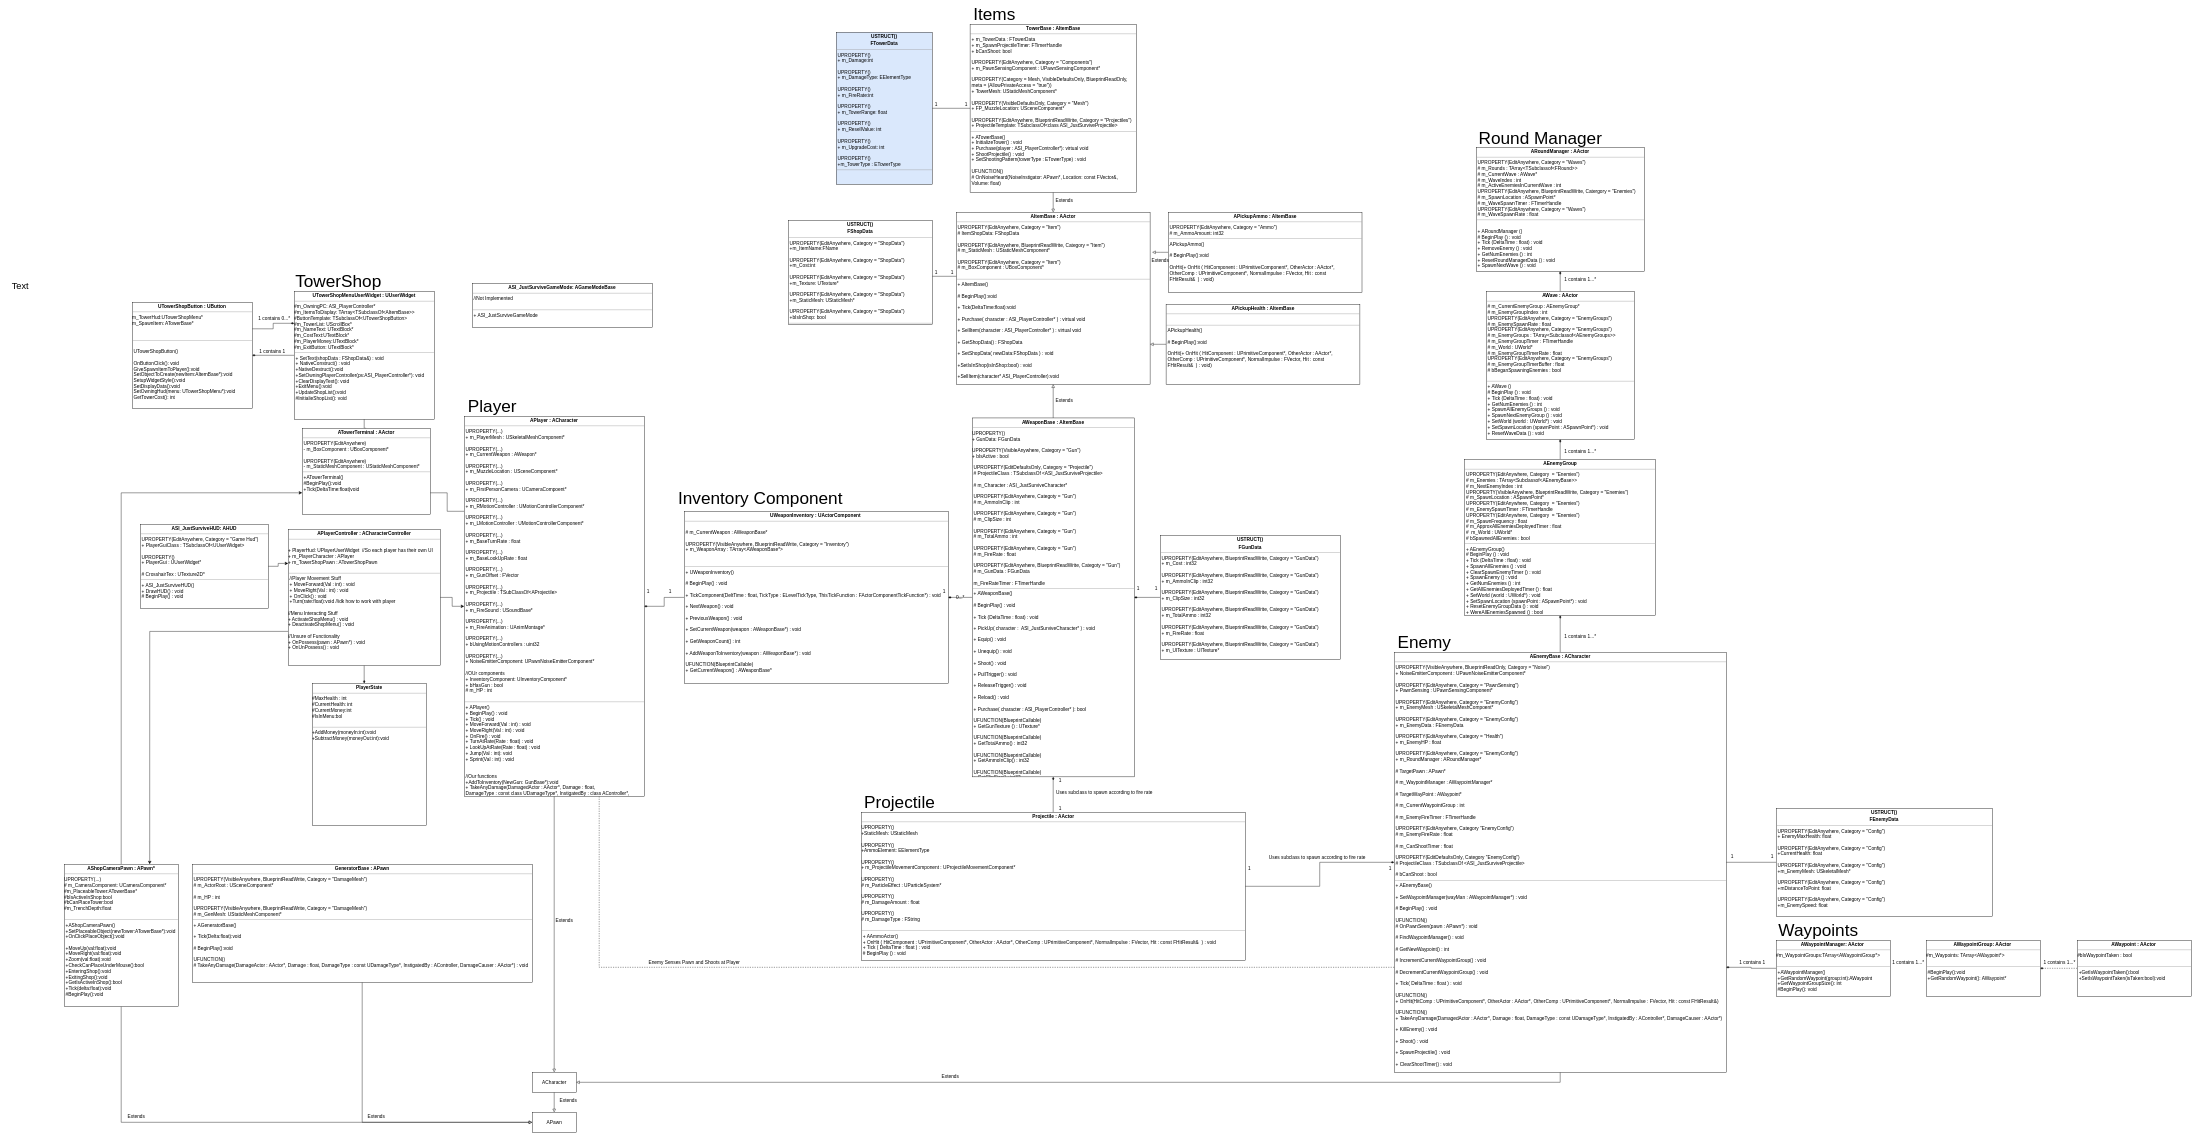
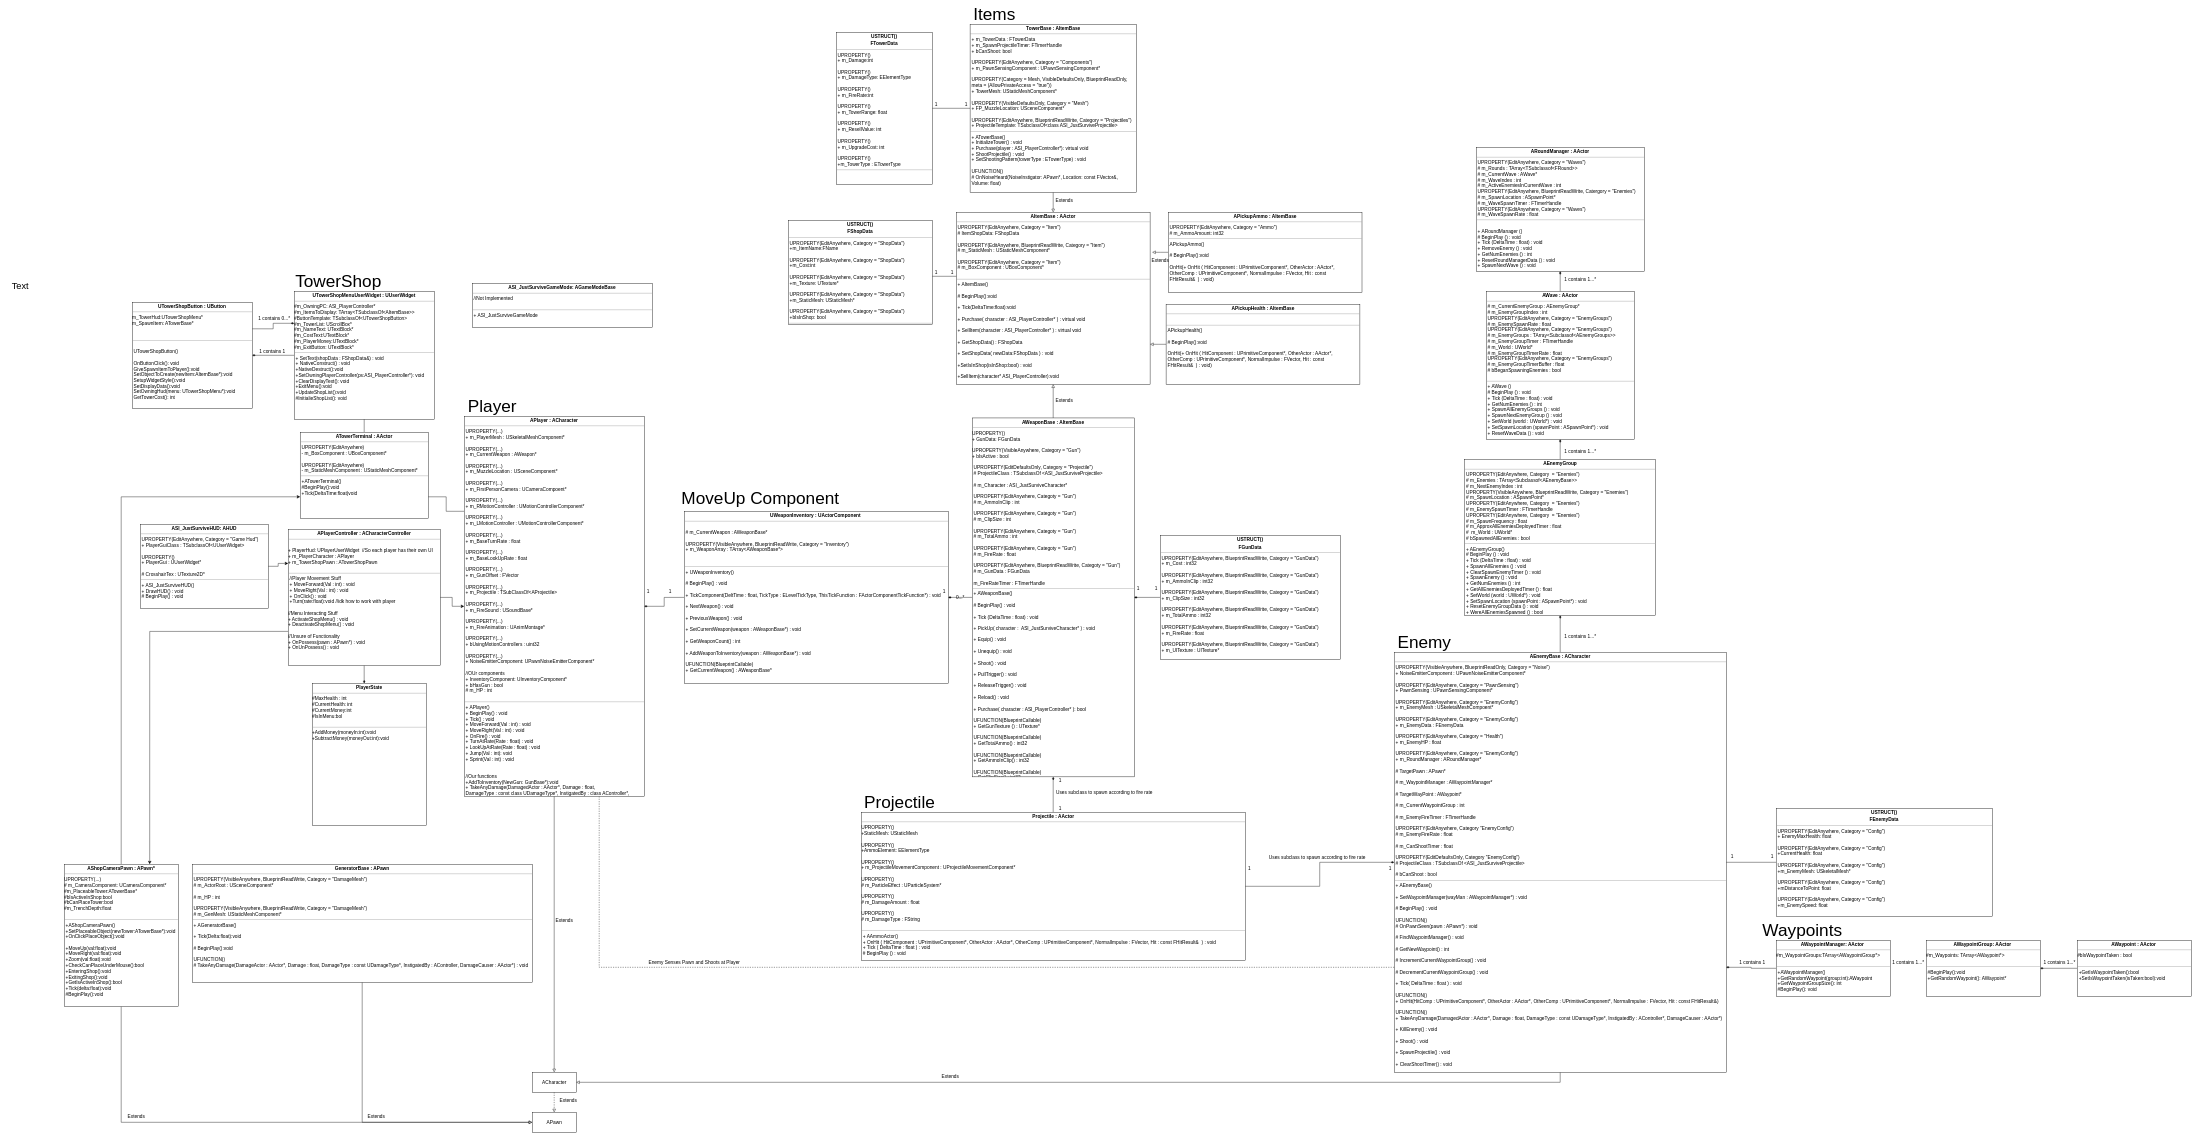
node "USTRUCT() FTowerData UPROPERTY() + m_Damage:int UPROPERTY() + m_DamageType: EElementType UPROPERTY() + m_FireRate:int UPROPERTY() + m_TowerRange: float UPROPERTY() + m_ResellValue: int UPROPERTY() + m_UpgradeCost: int UPROPERTY() +m_TowerType : ETowerType": fillcolor #dae8fc -> #ffffff
node "Round Manager": removed
node "ATowerTerminal : AActor UPROPERTY(EditAnywhere) - m_BoxComponent : UBoxComponent* UPROPERTY(EditAnywhere) - m_StaticMeshComponent : UStaticMeshComponent* +ATowerTerminal() #BeginPlay():void +Tick(DeltaTime:float)void": moved (366, 471) -> (364, 475)
node "Inventory Component": label "Inventory Component" -> "MoveUp Component"
node "Waypoints": moved (1818, 930) -> (1802, 930)
edge "AWaypoint : AActor #bIsWaypointTaken : bool +GetIsWaypointTaken():bool +SetIsWaypointTaken(isTaken:bool):void" -> "AWaypointGroup: AActor #m_Waypoints: TArray<AWaypoint*> #BeginPlay():void +GetRandomWaypoint(): AWaypoint*": style dashed -> solid
edge "ACharacter" -> "APawn": style solid -> dashed
